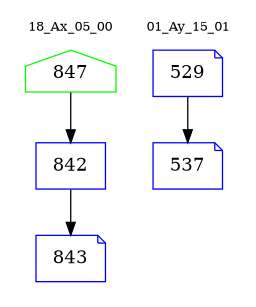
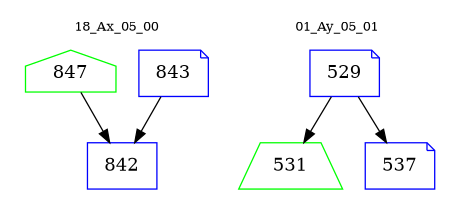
cluster "01_Ay_15_01": label "01_Ay_15_01" -> "01_Ay_05_01"
node "531": added
edge "842" -> "843": reversed
